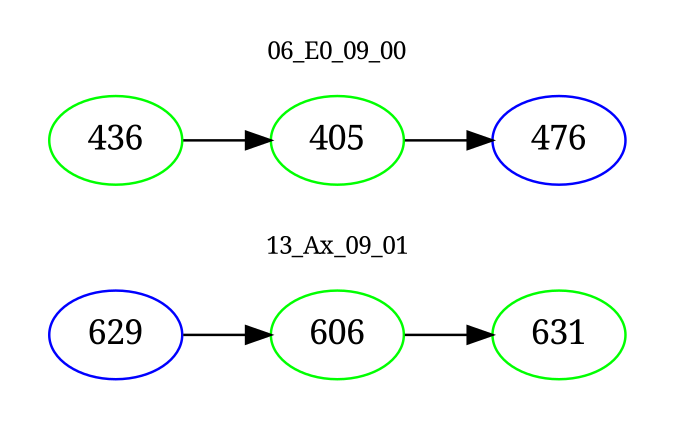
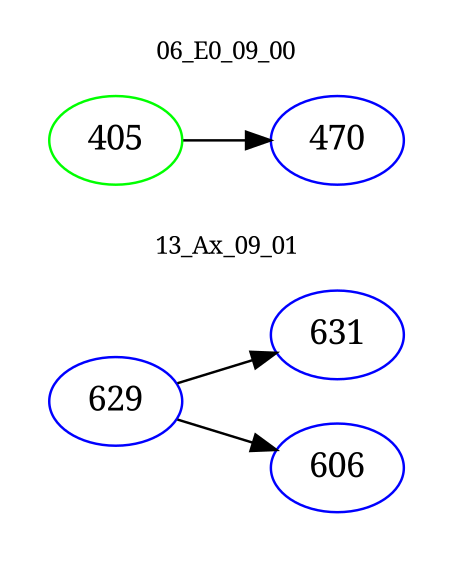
node "436": removed
node "476": label "476" -> "470"
node "606": color green -> blue
edge "606" -> "631": now "629" -> "631"
node "631": color green -> blue
